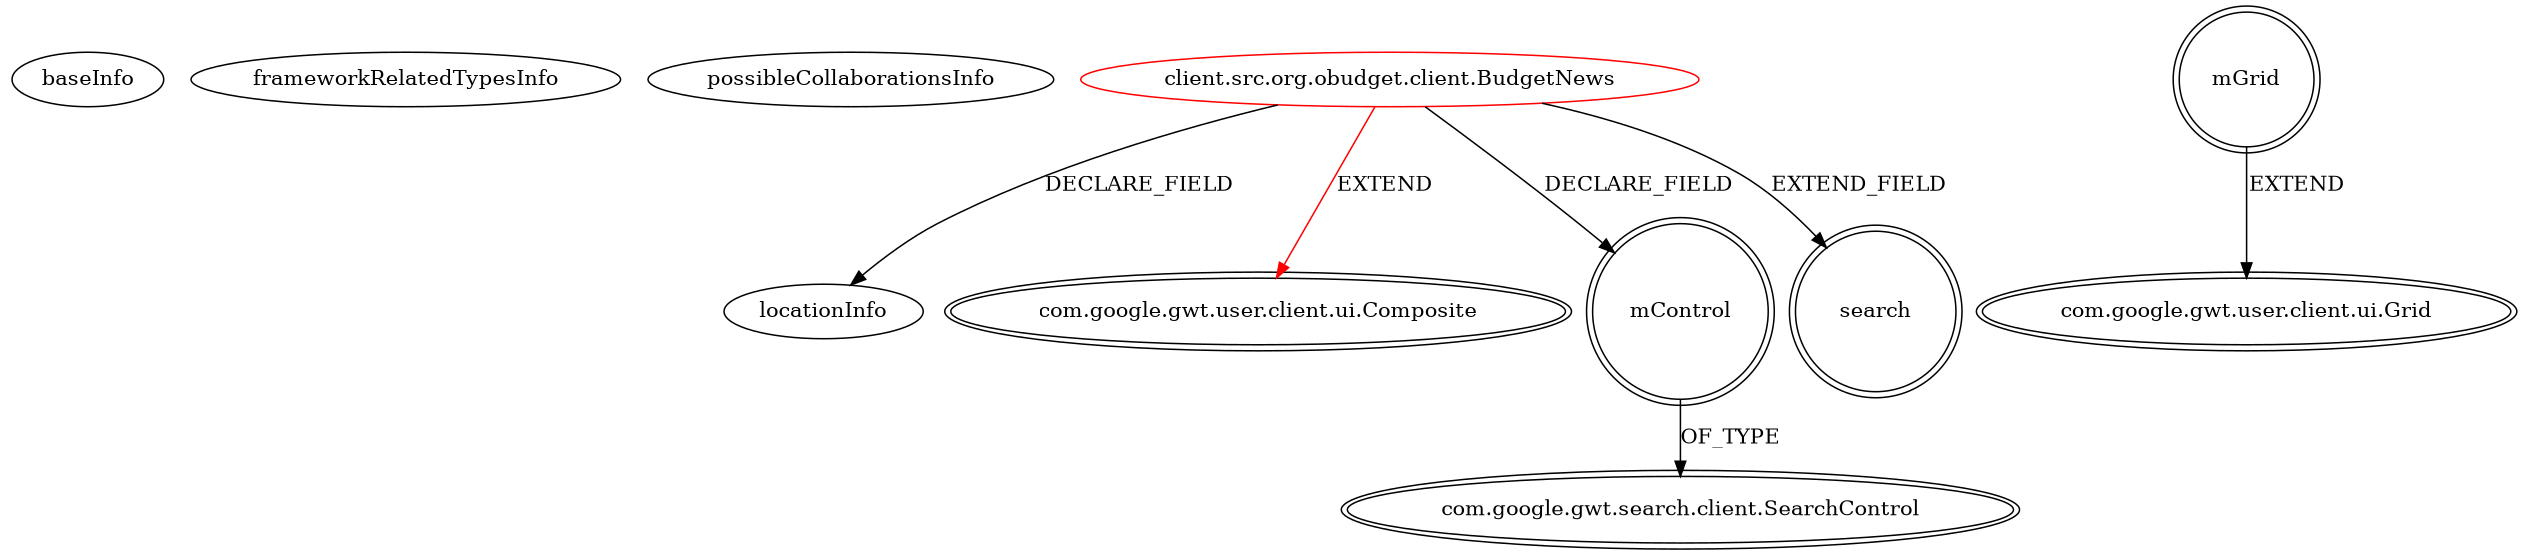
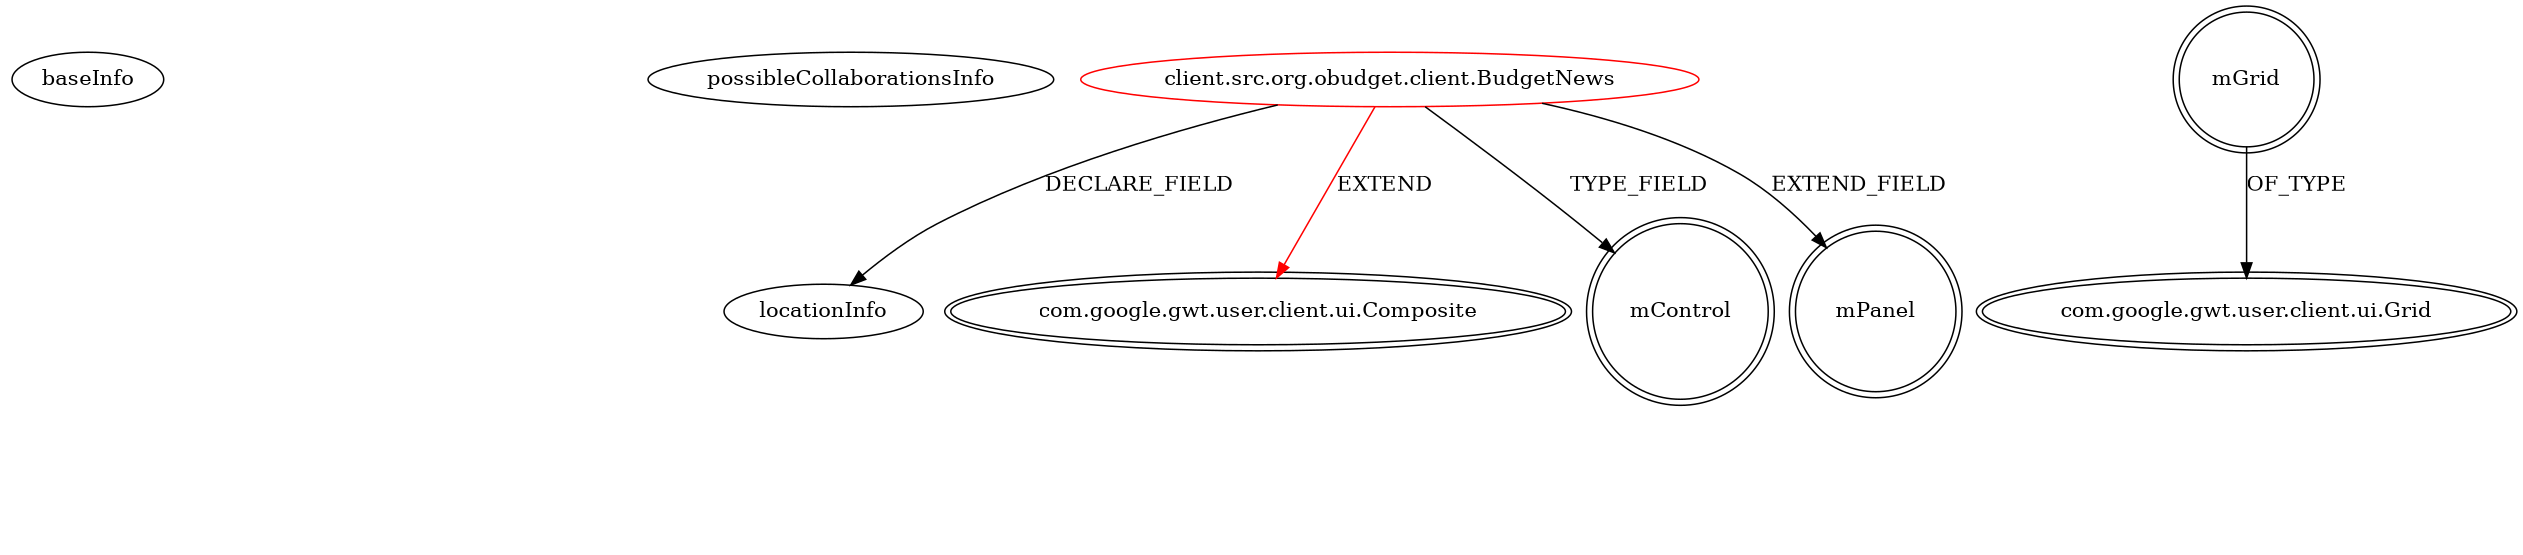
node "frameworkRelatedTypesInfo": removed
edge "client.src.org.obudget.client.BudgetNews" -> "mControl": label "DECLARE_FIELD" -> "TYPE_FIELD"
edge "mGrid" -> "com.google.gwt.user.client.ui.Grid": label "EXTEND" -> "OF_TYPE"
node "search": label "search" -> "mPanel"
node "com.google.gwt.search.client.SearchControl": removed
